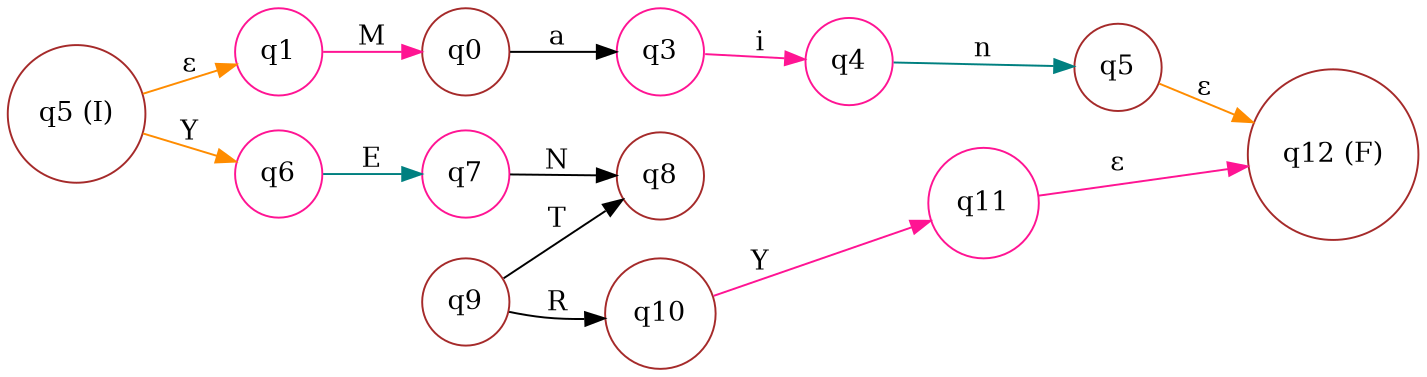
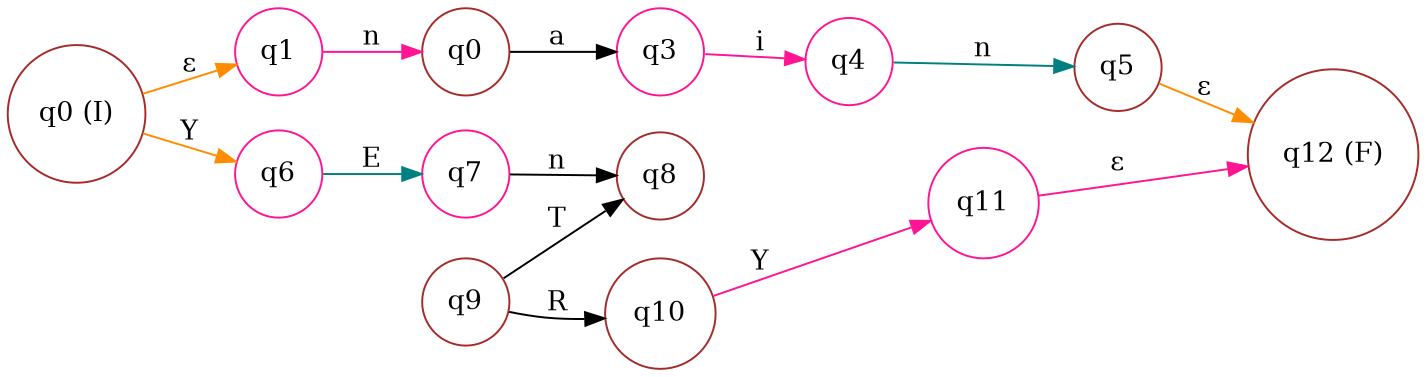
edge "q1" -> "q0": label "M" -> "n"
node "q5 (I)": label "q5 (I)" -> "q0 (I)"
edge "q7" -> "q8": label "N" -> "n"
